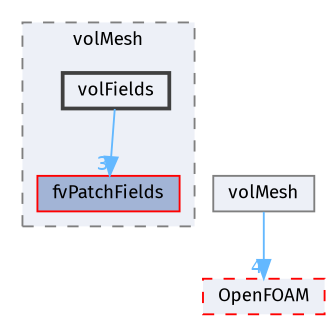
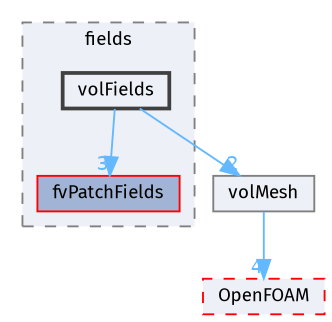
cluster "volMesh": label "volMesh" -> "fields"
edge "volFields" -> "volMesh": added
